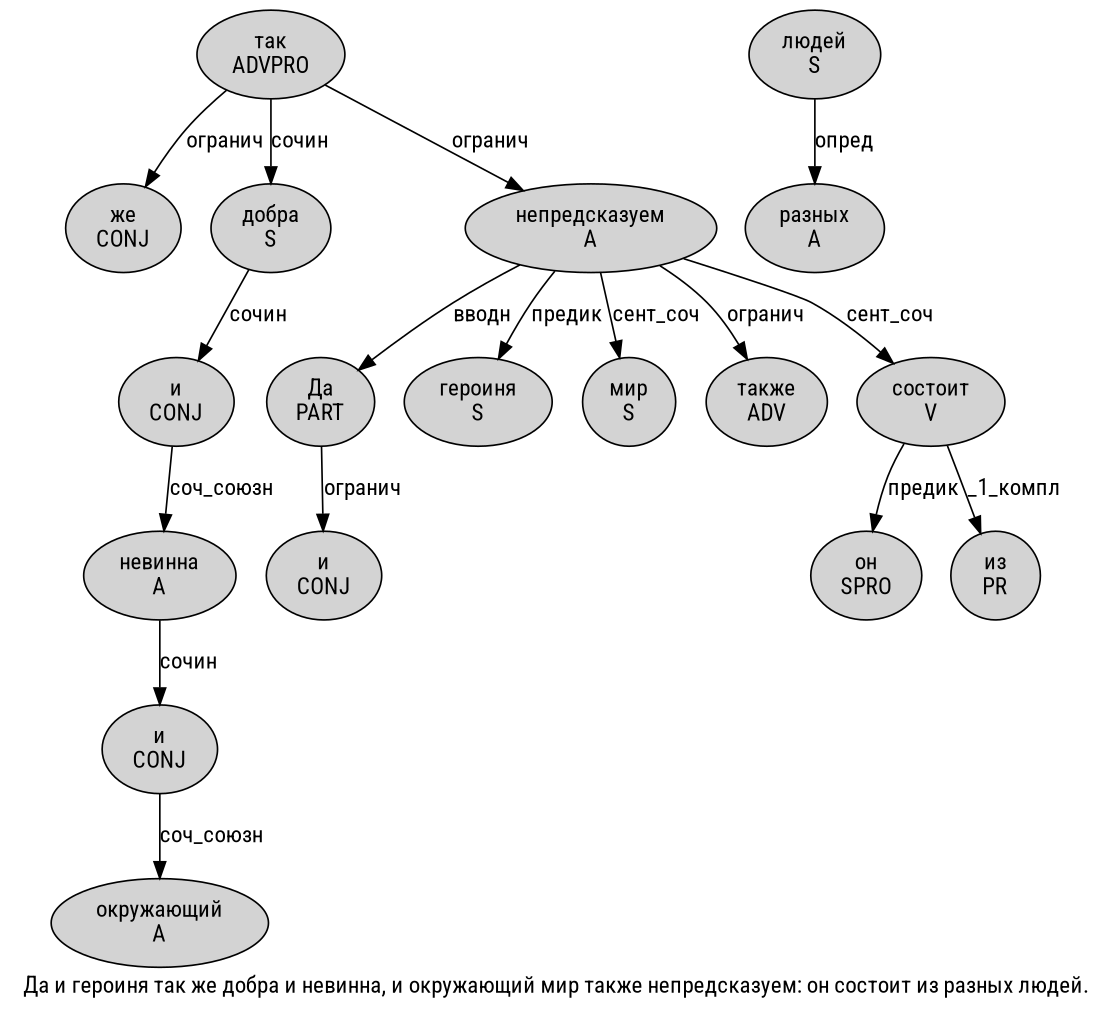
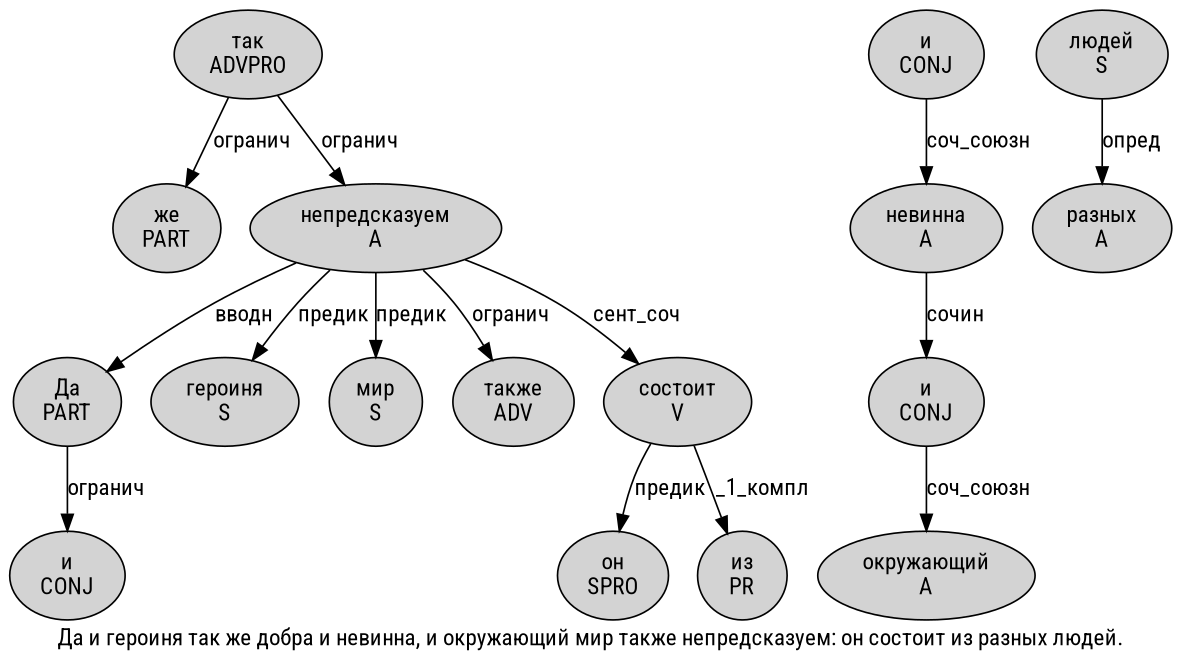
node "же CONJ": label "же CONJ" -> "же PART"
node "добра S": removed
edge "непредсказуем A" -> "мир S": label "сент_соч" -> "предик"
